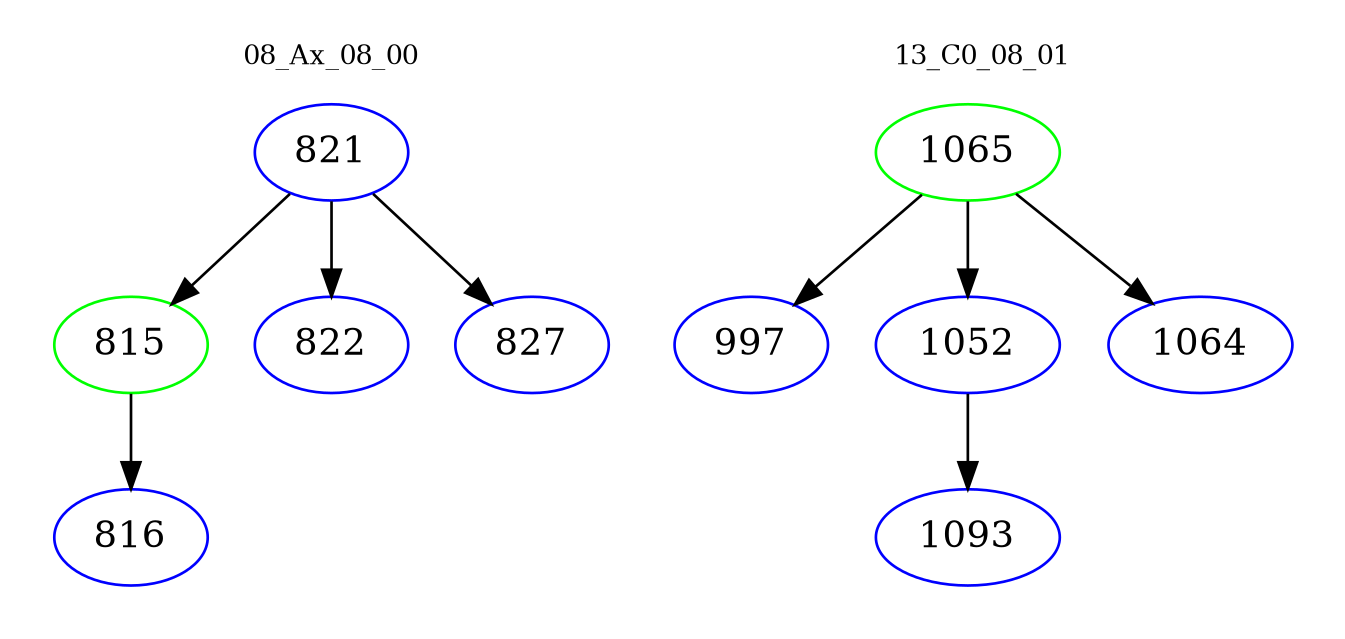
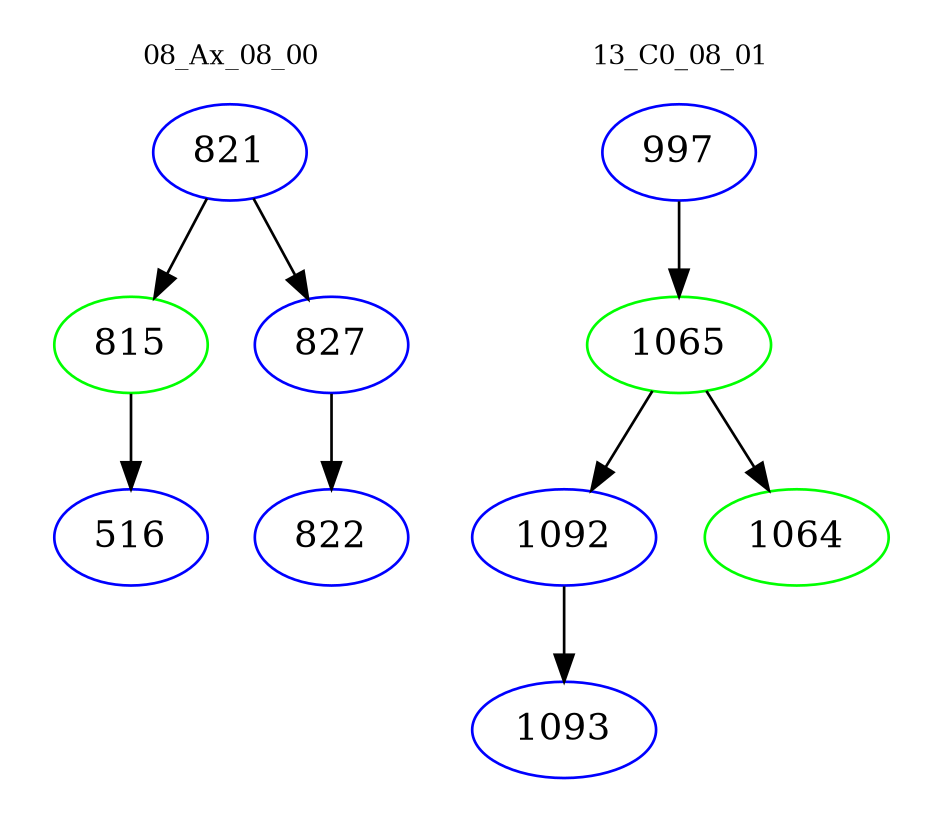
edge "821" -> "822": now "827" -> "822"
edge "1065" -> "997": reversed
node "1052": label "1052" -> "1092"
node "1064": color blue -> green
node "816": label "816" -> "516"
